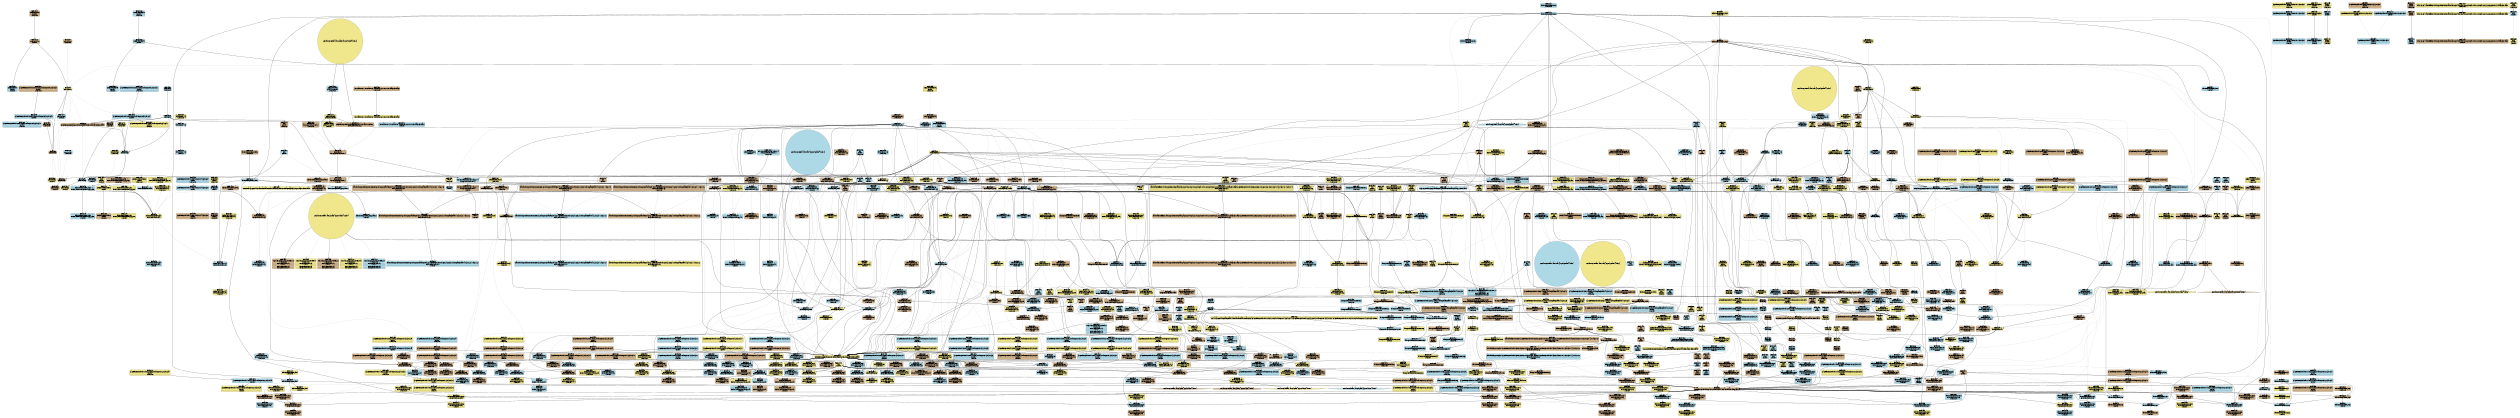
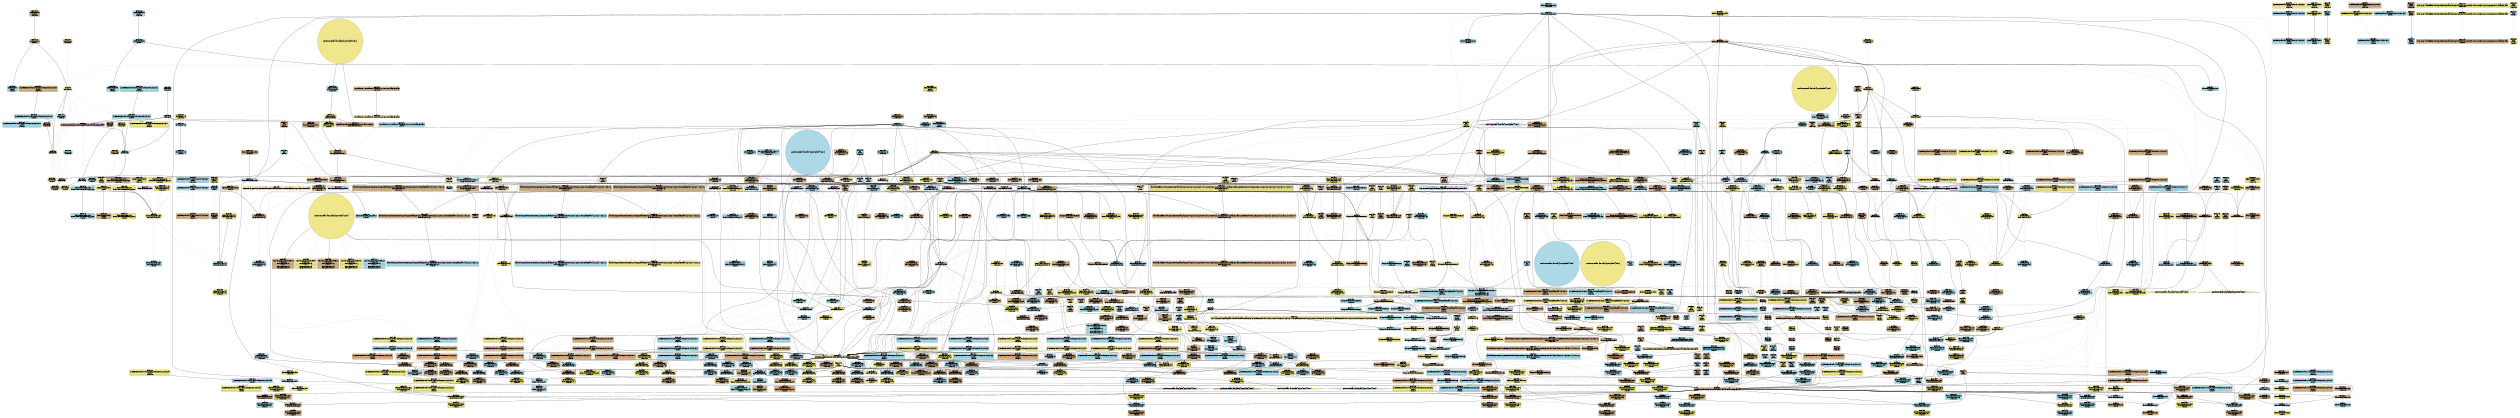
node "CE0x51987c0": fillcolor khaki -> lightblue
node "CE0x512b720": fillcolor lightblue -> khaki
node "CE0x50fc7e0": fillcolor khaki -> lightblue
